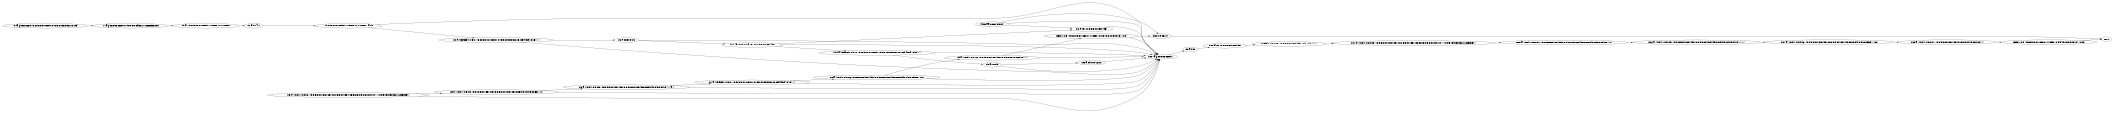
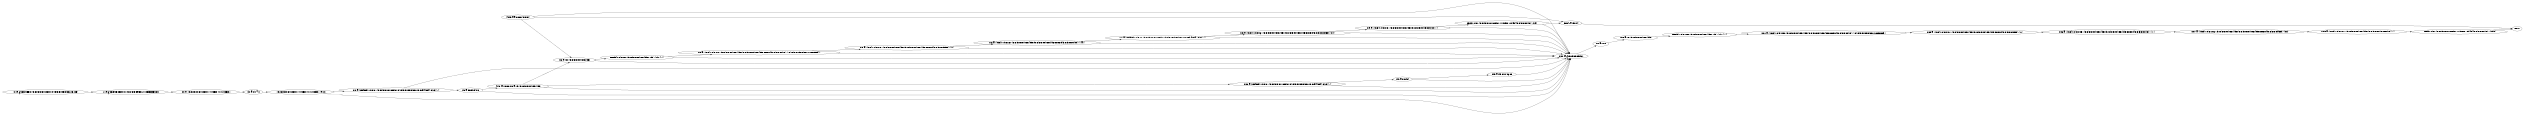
node "specialinvoke $r2.<java.lang.StringBuilder: void <init>()>()": added
